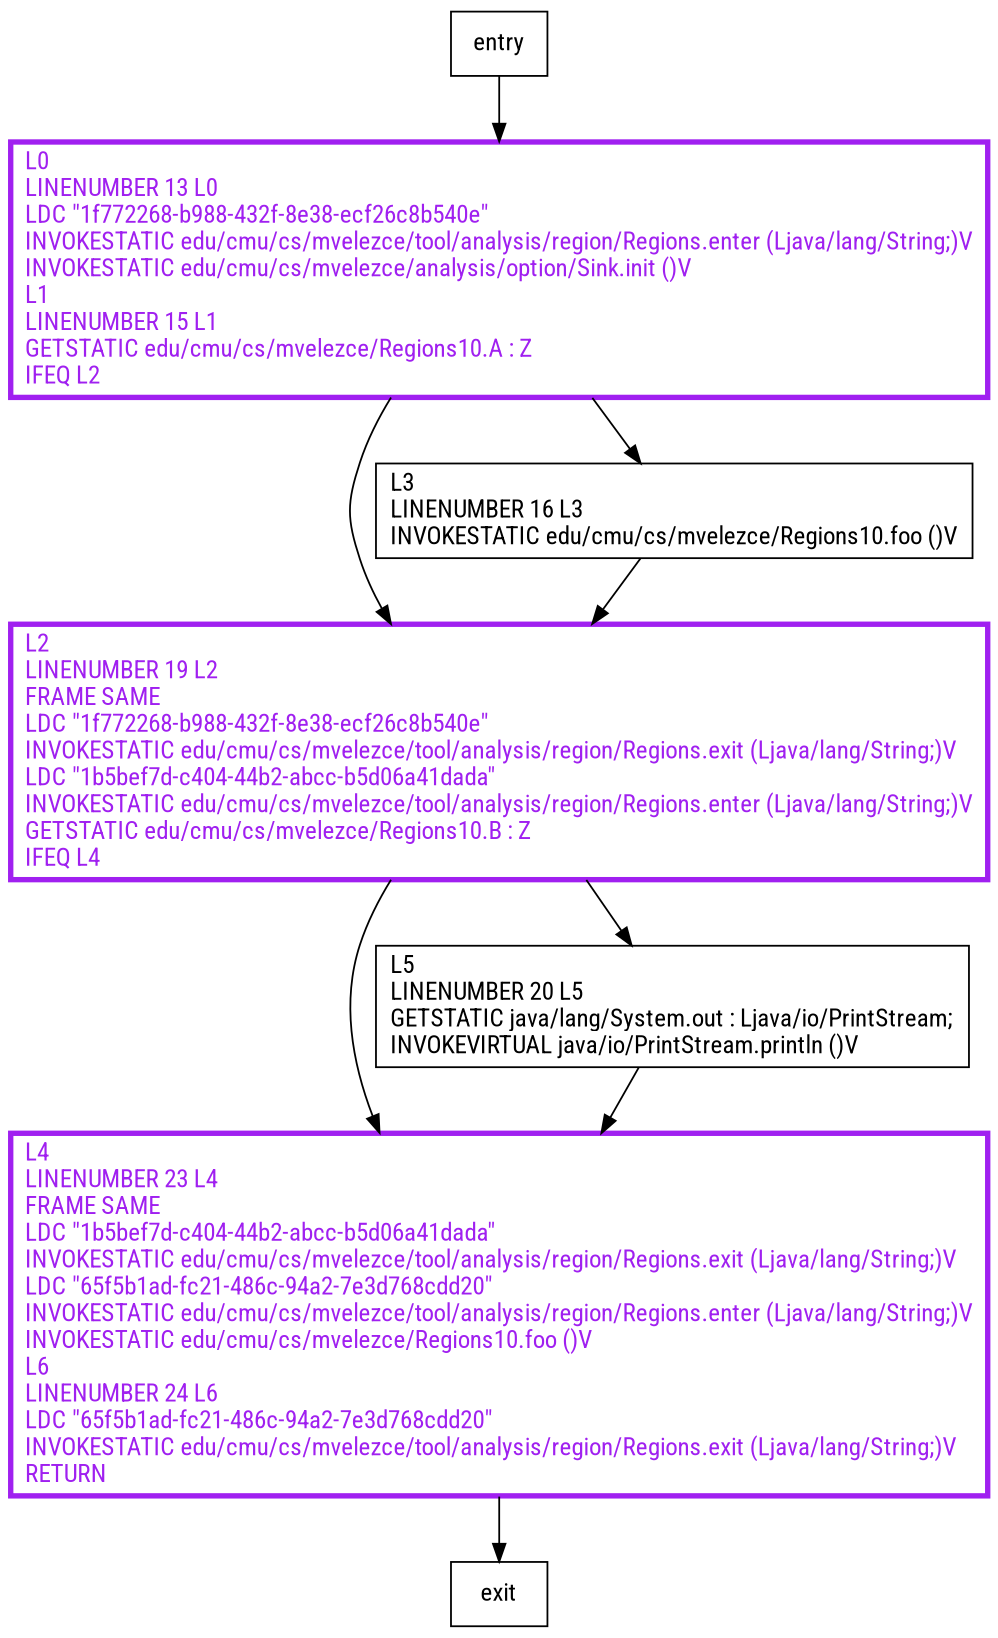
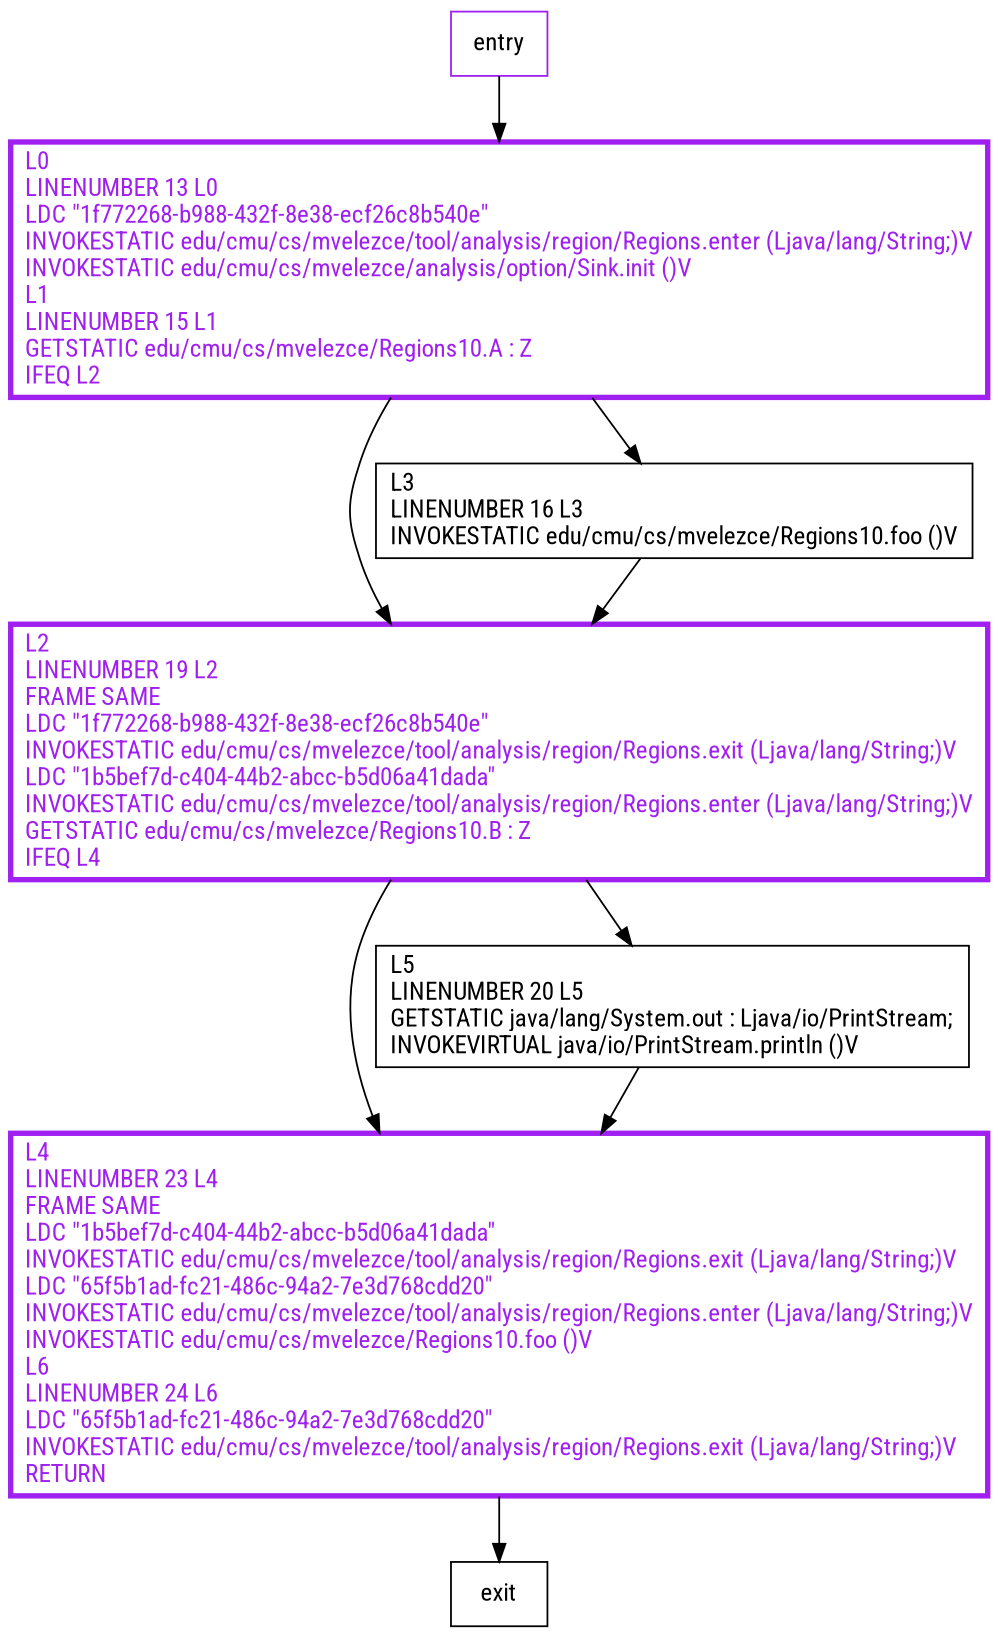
node "entry": color black -> purple
